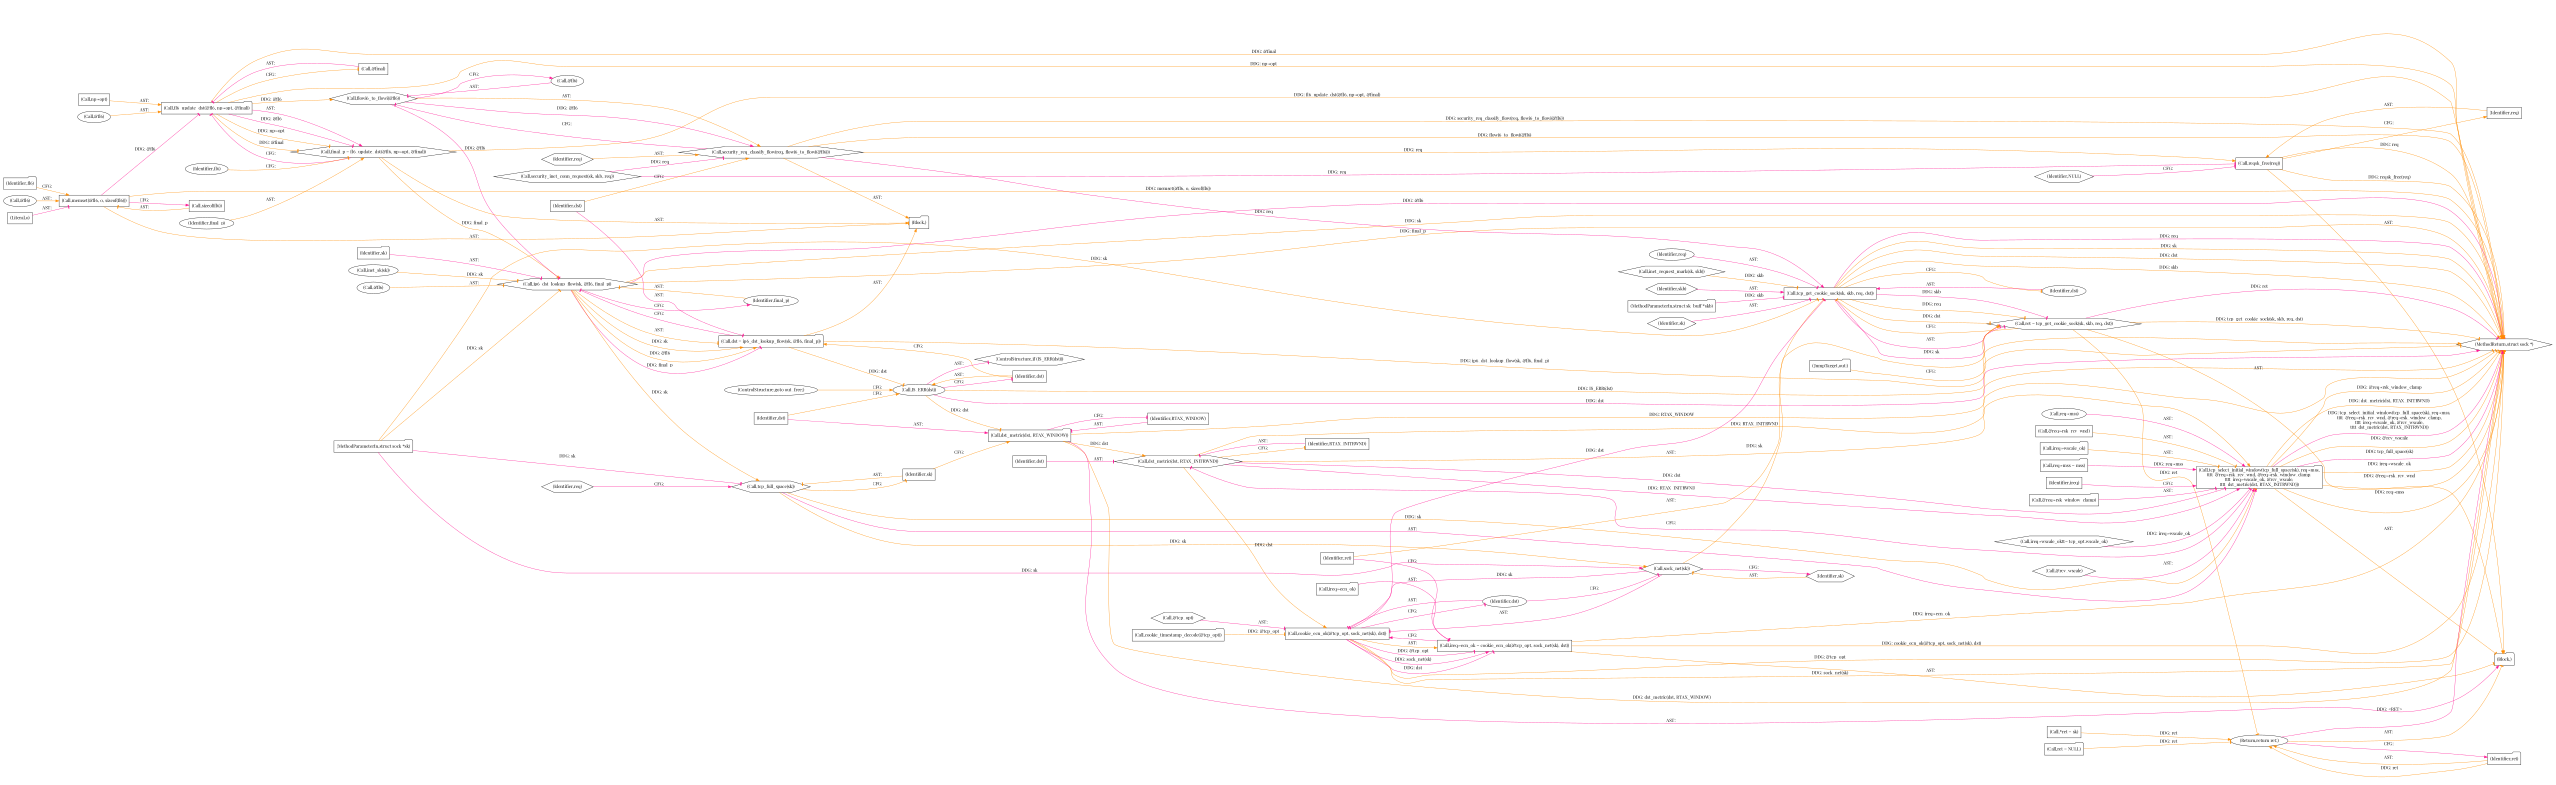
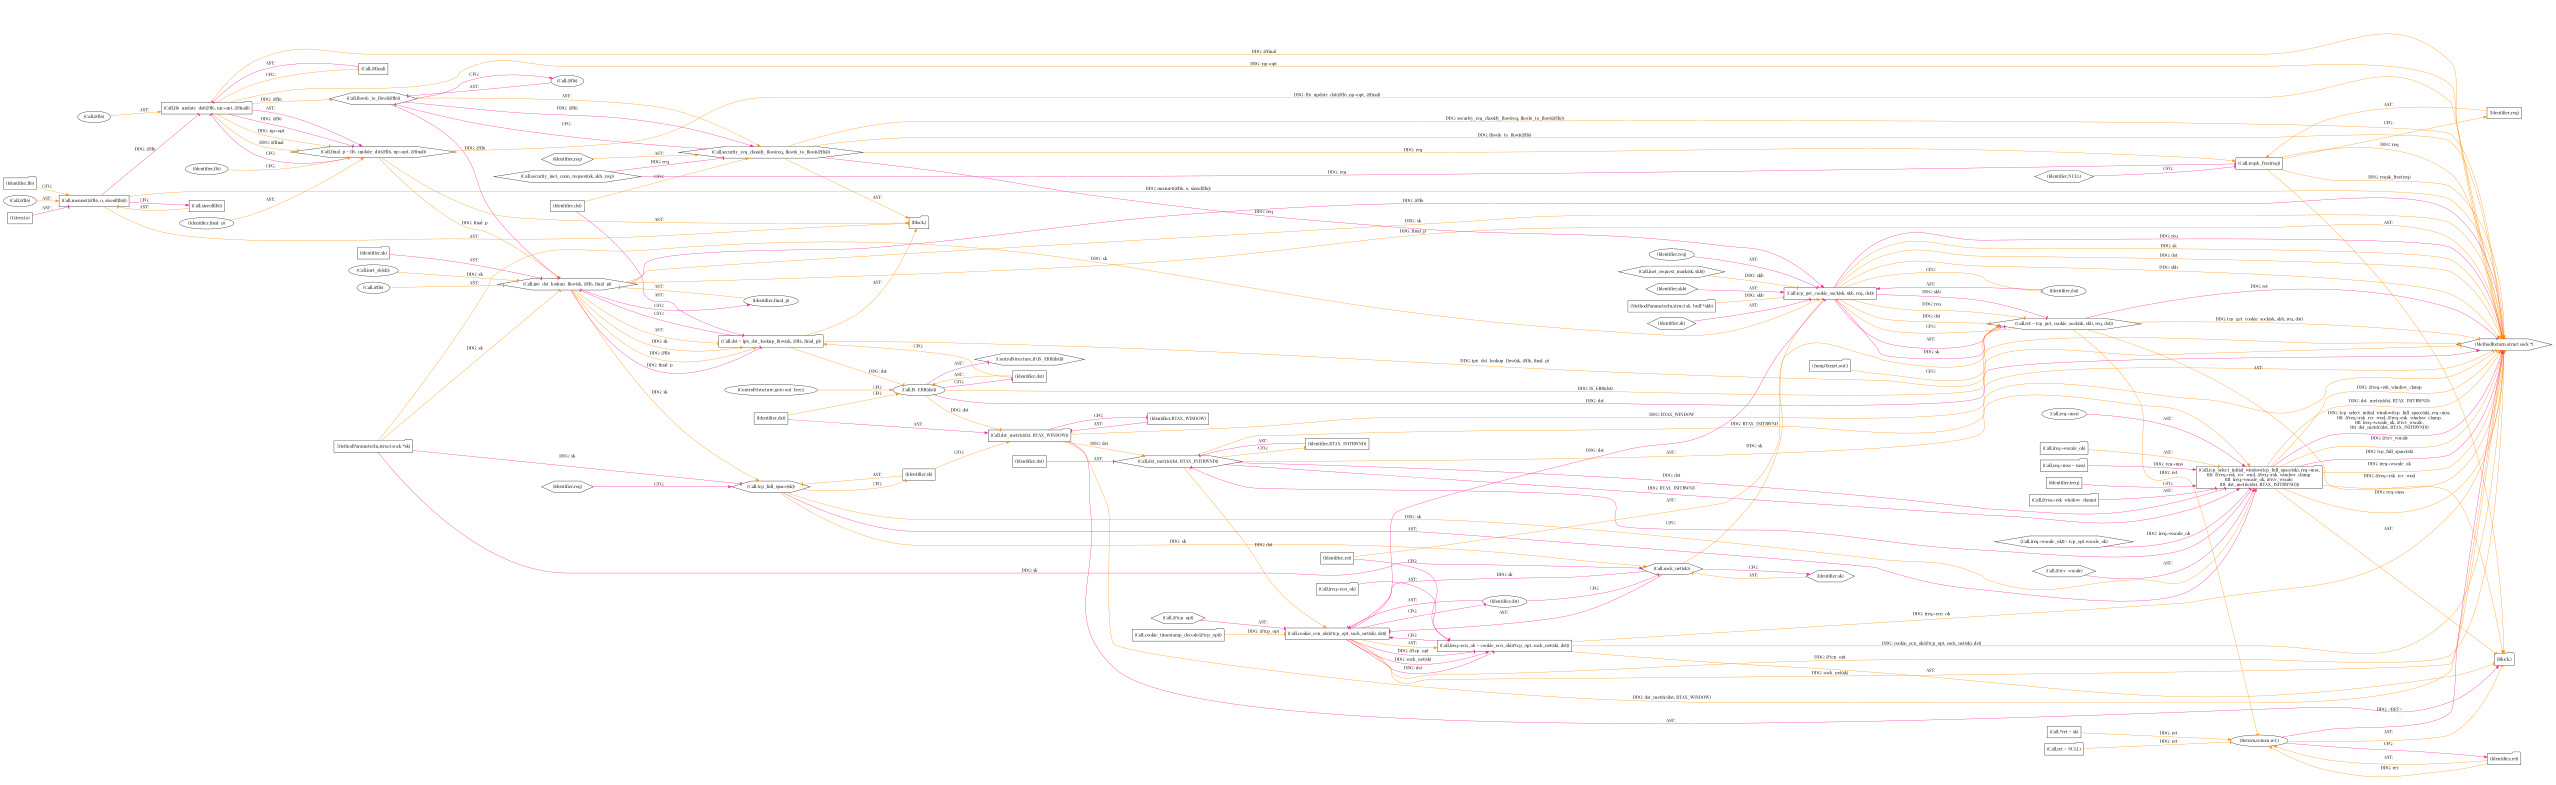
node "(Call,np->opt)": removed
edge "(MethodParameterIn,struct sk_buff *skb)" -> "(Call,tcp_get_cookie_sock(sk, skb, req, dst))": color deeppink -> darkorange
node "(Call,&req->rsk_rcv_wnd)": removed
